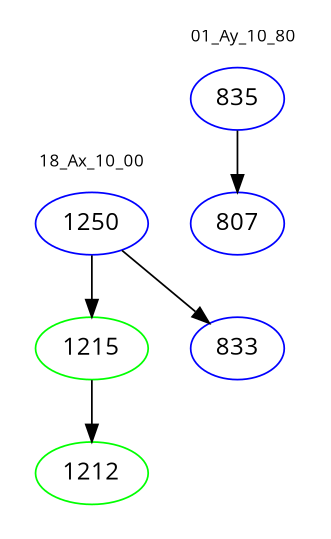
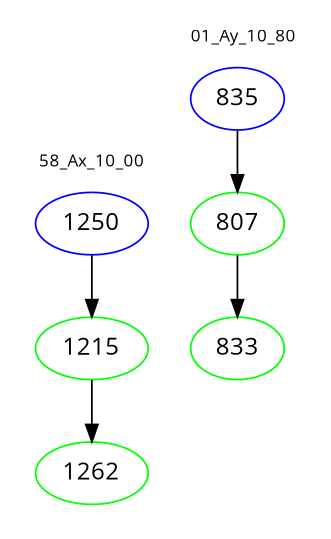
cluster "18_Ax_10_00": label "18_Ax_10_00" -> "58_Ax_10_00"
node "807": color blue -> green
edge "1250" -> "833": now "807" -> "833"
node "833": color blue -> green
node "1212": label "1212" -> "1262"
